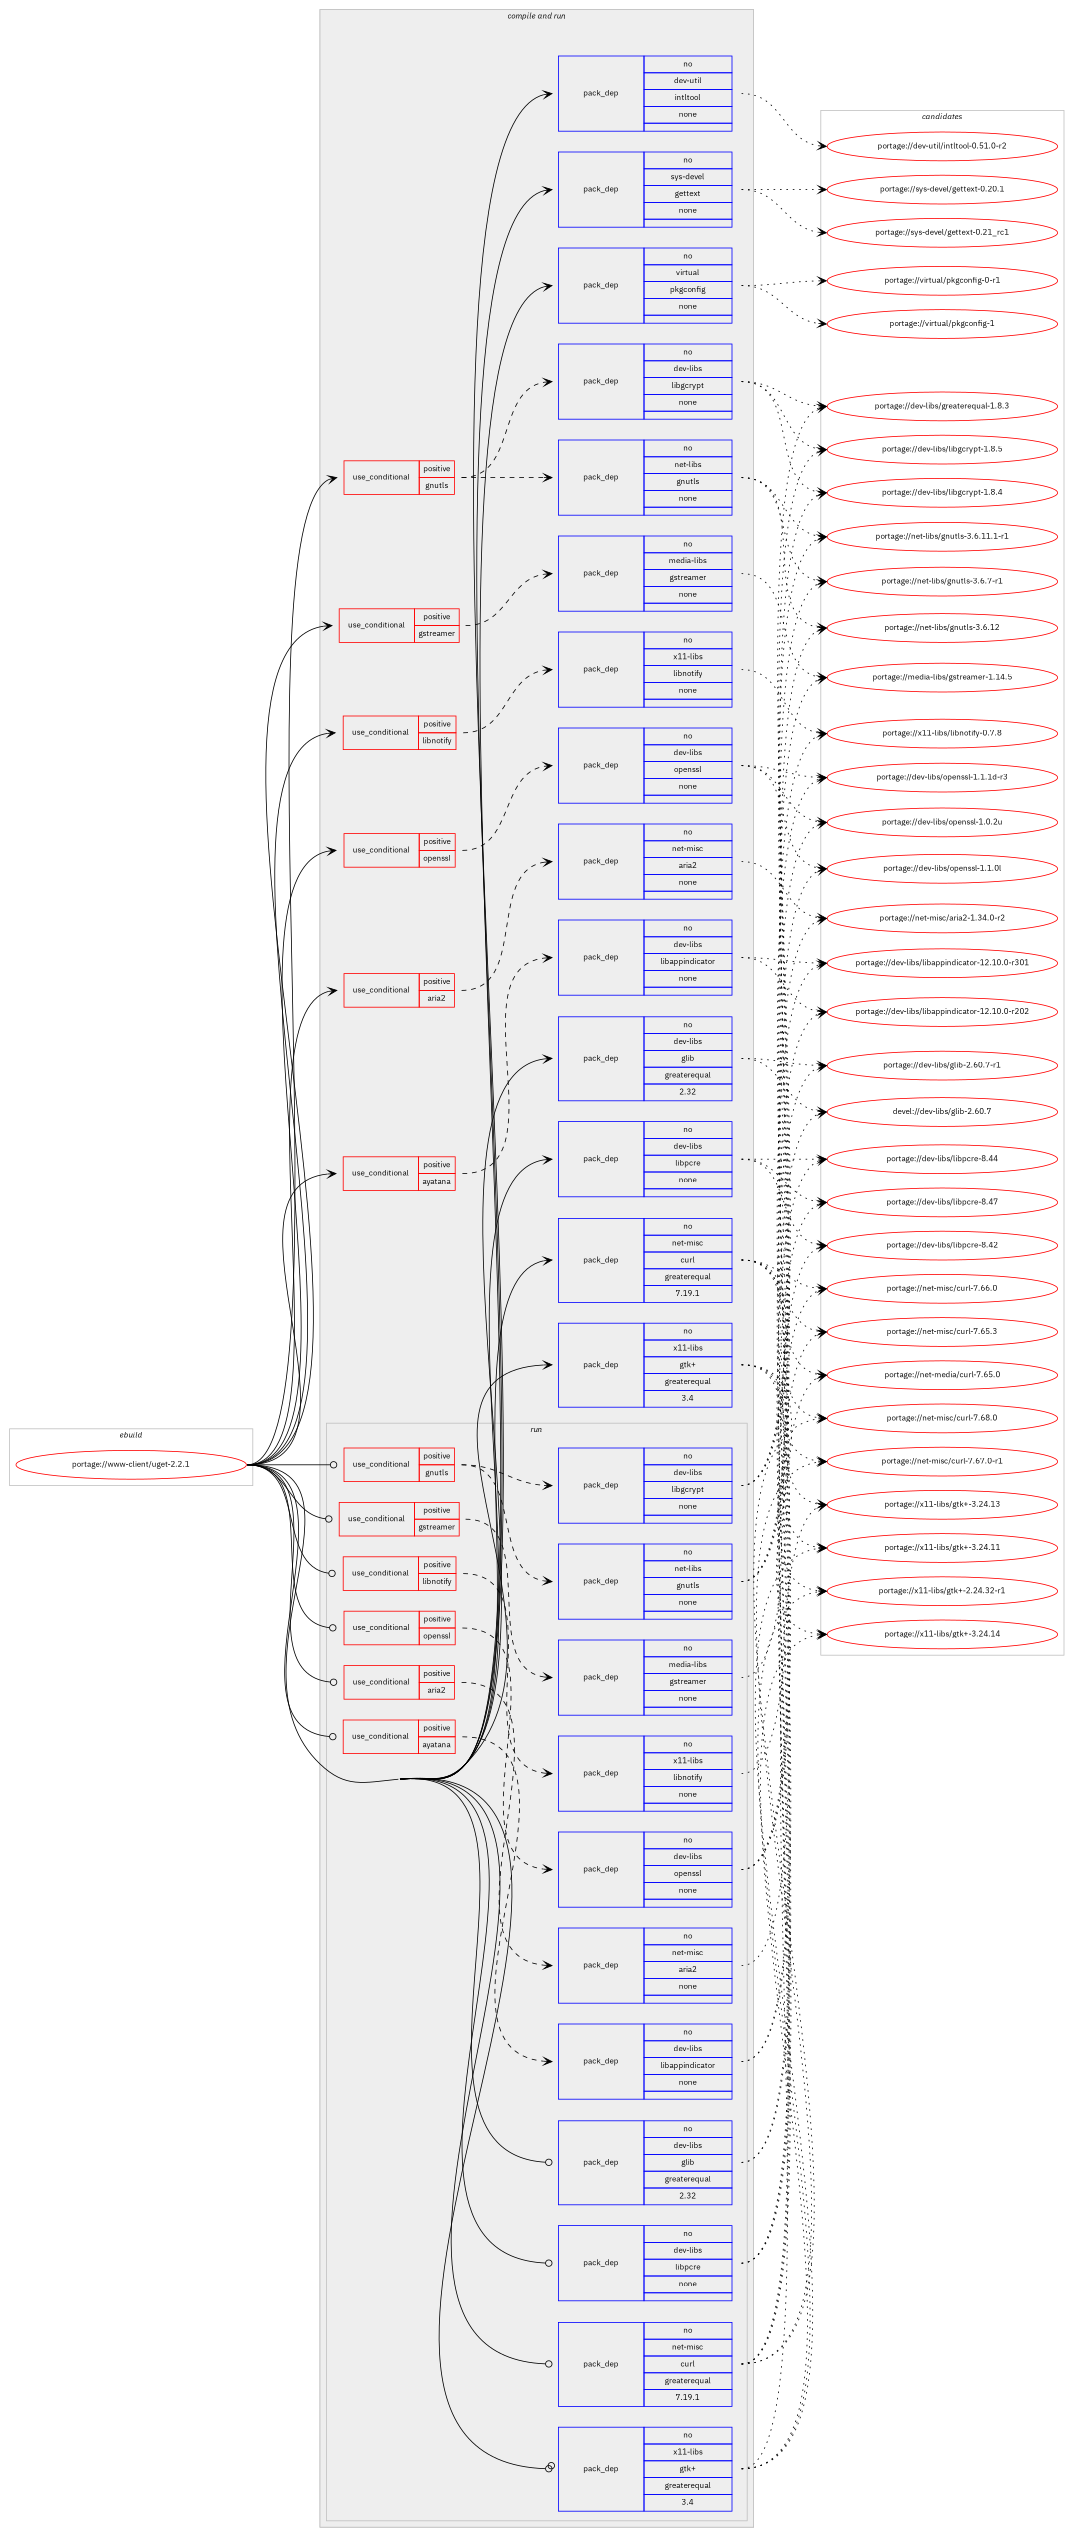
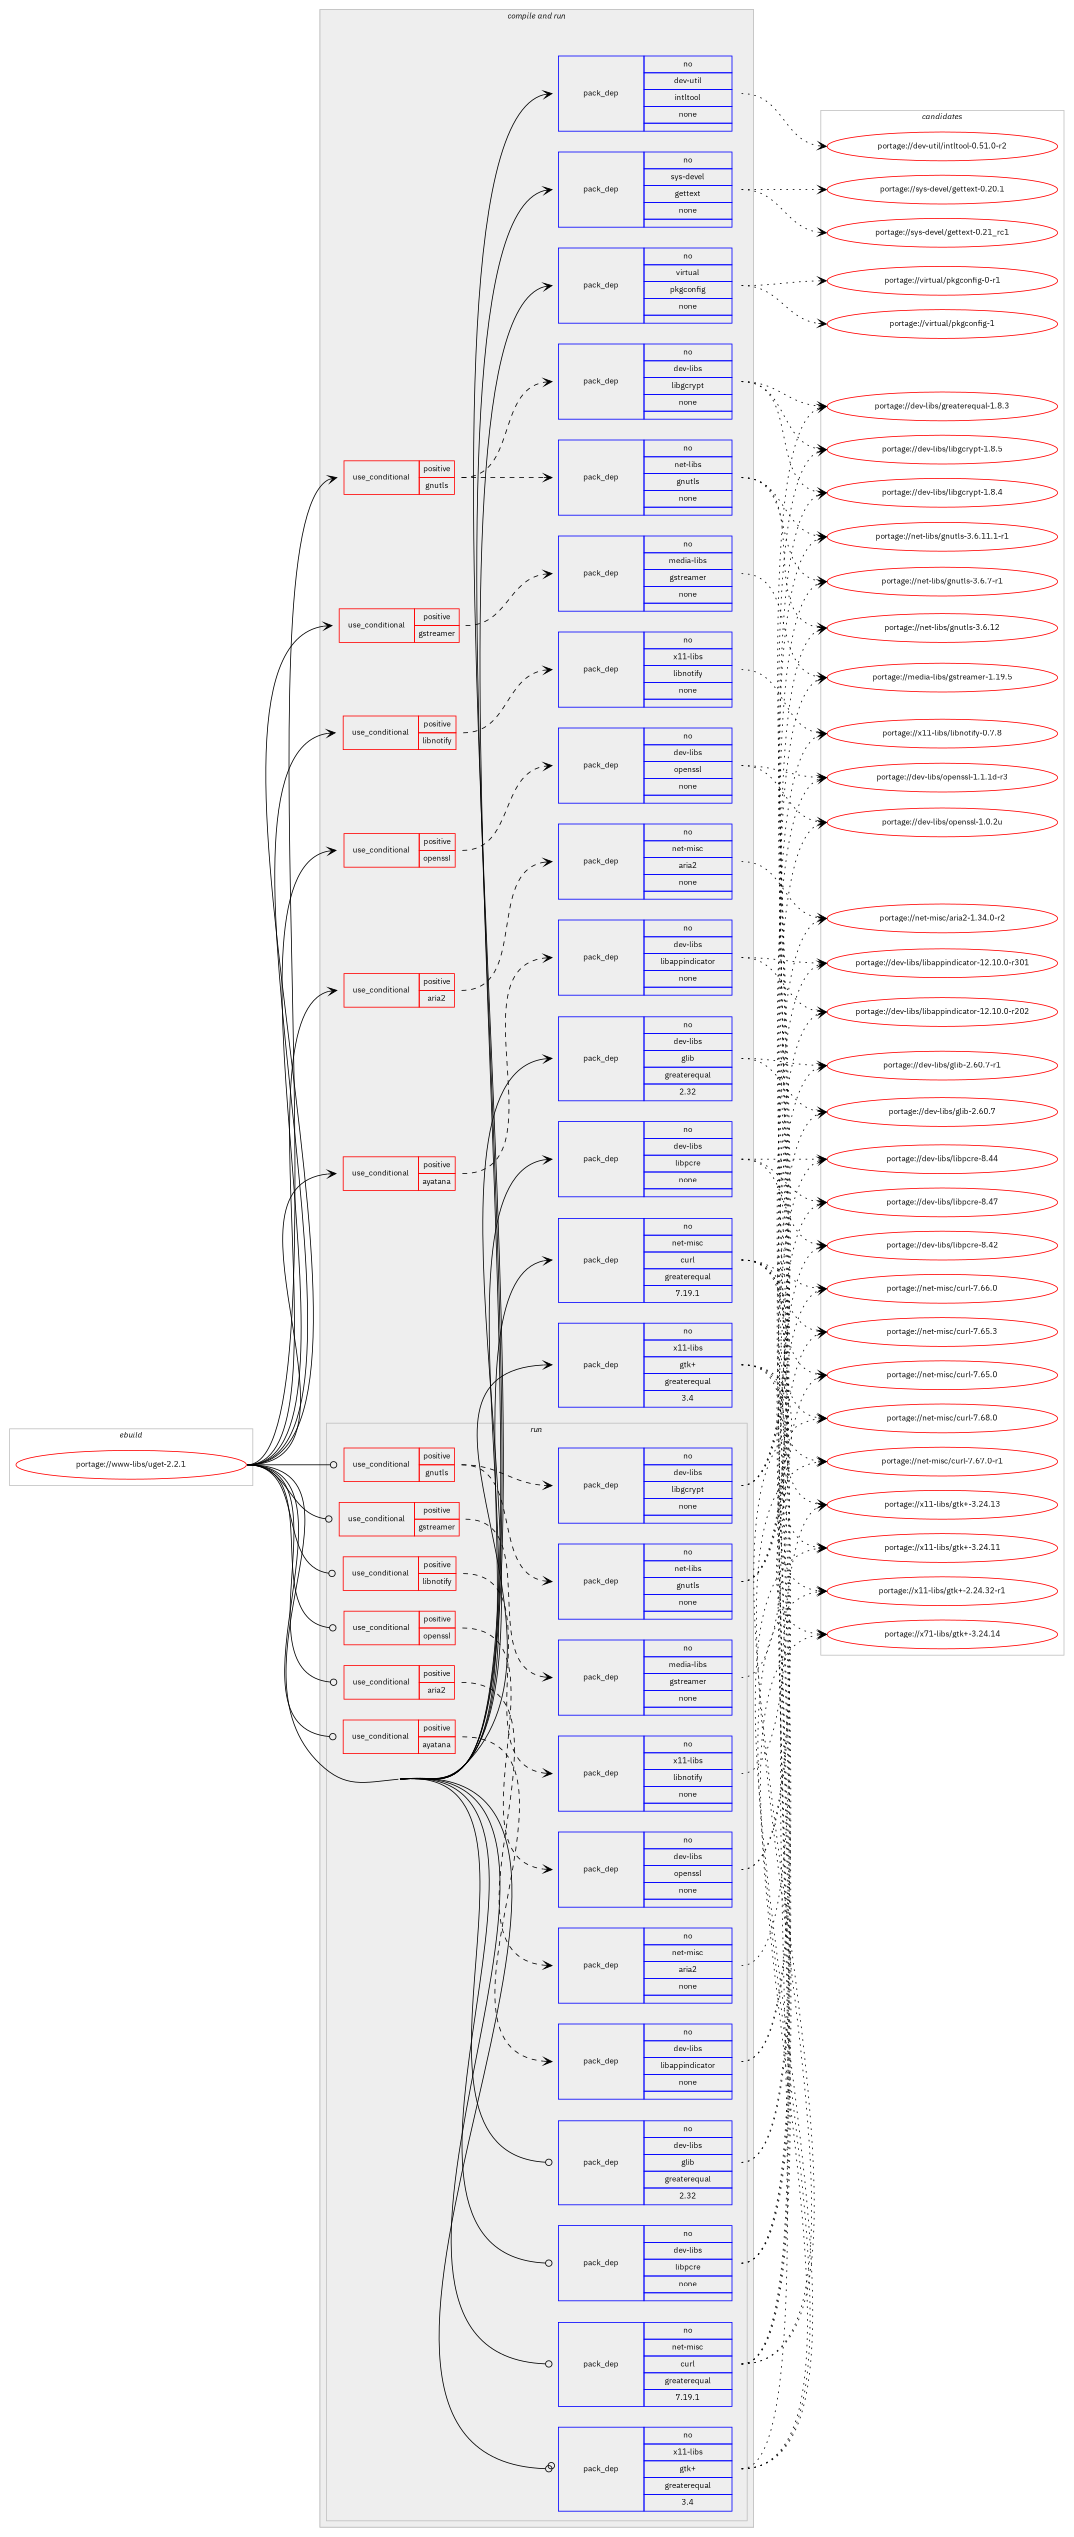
node "portage://media-libs/gstreamer-1.14.5": label "portage://media-libs/gstreamer-1.14.5" -> "portage://media-libs/gstreamer-1.19.5"
node "portage://dev-libs/openssl-1.1.0l": removed
node "devel://dev-libs/glib-2.60.7": label "devel://dev-libs/glib-2.60.7" -> "portage://dev-libs/glib-2.60.7"
node "portage://net-media/curl-7.65.0": label "portage://net-media/curl-7.65.0" -> "portage://net-misc/curl-7.65.0"
node "portage://www-client/uget-2.2.1": label "portage://www-client/uget-2.2.1" -> "portage://www-libs/uget-2.2.1"
node "portage://x11-libs/gtk+-3.24.14": label "portage://x11-libs/gtk+-3.24.14" -> "portage://x71-libs/gtk+-3.24.14"
